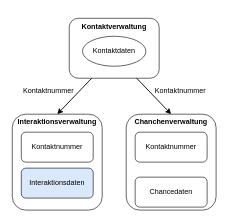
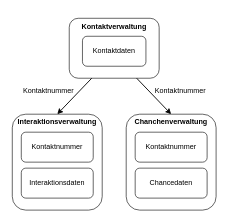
node "Kontaktdaten": shape ellipse -> rounded rectangle
node "Interaktionsdaten": fillcolor #dae8fc -> #ffffff
node "Chancedaten": moved (171, 192) -> (171, 183)
